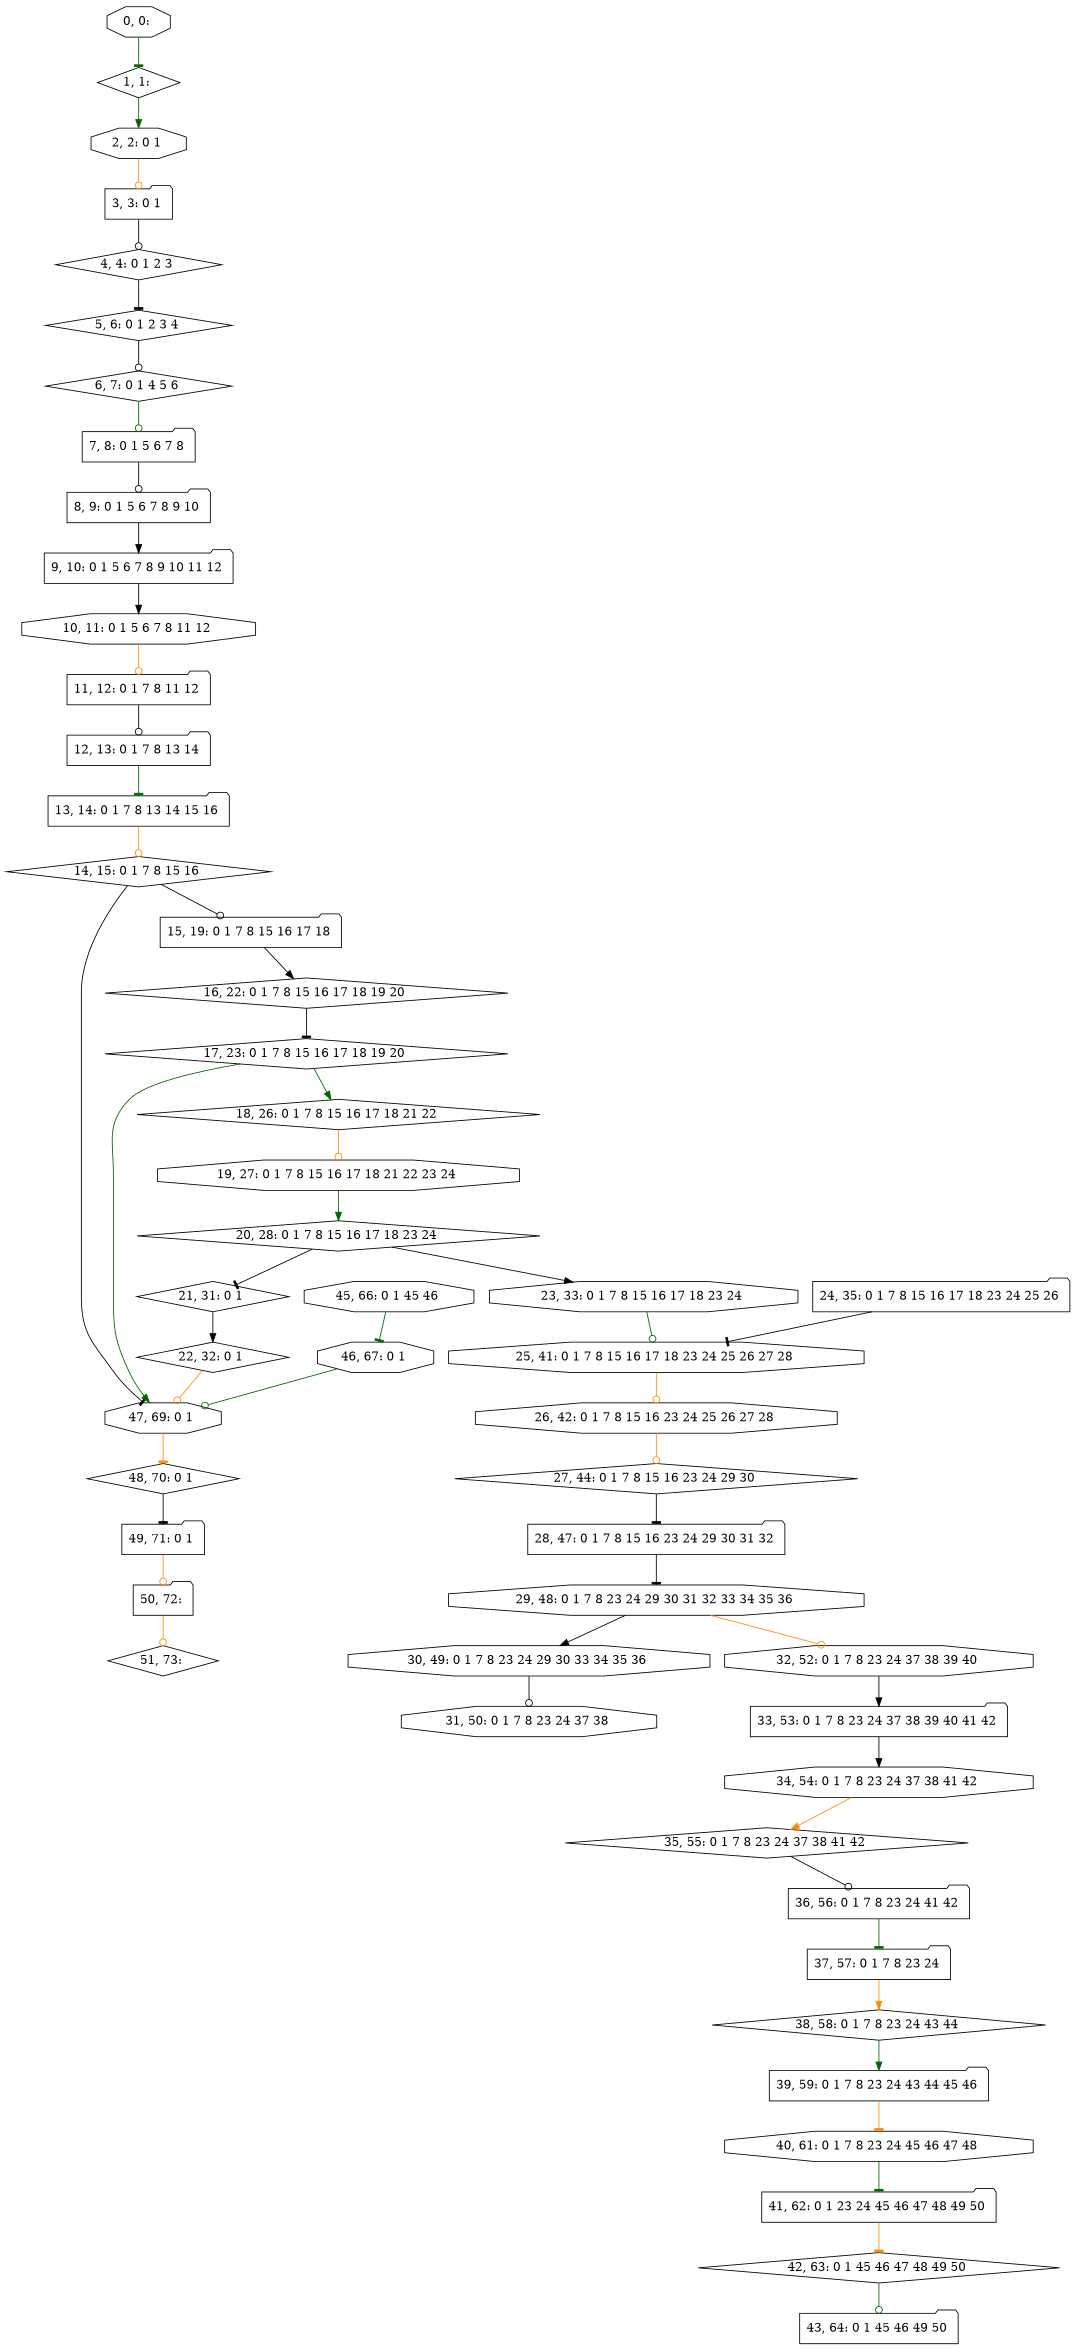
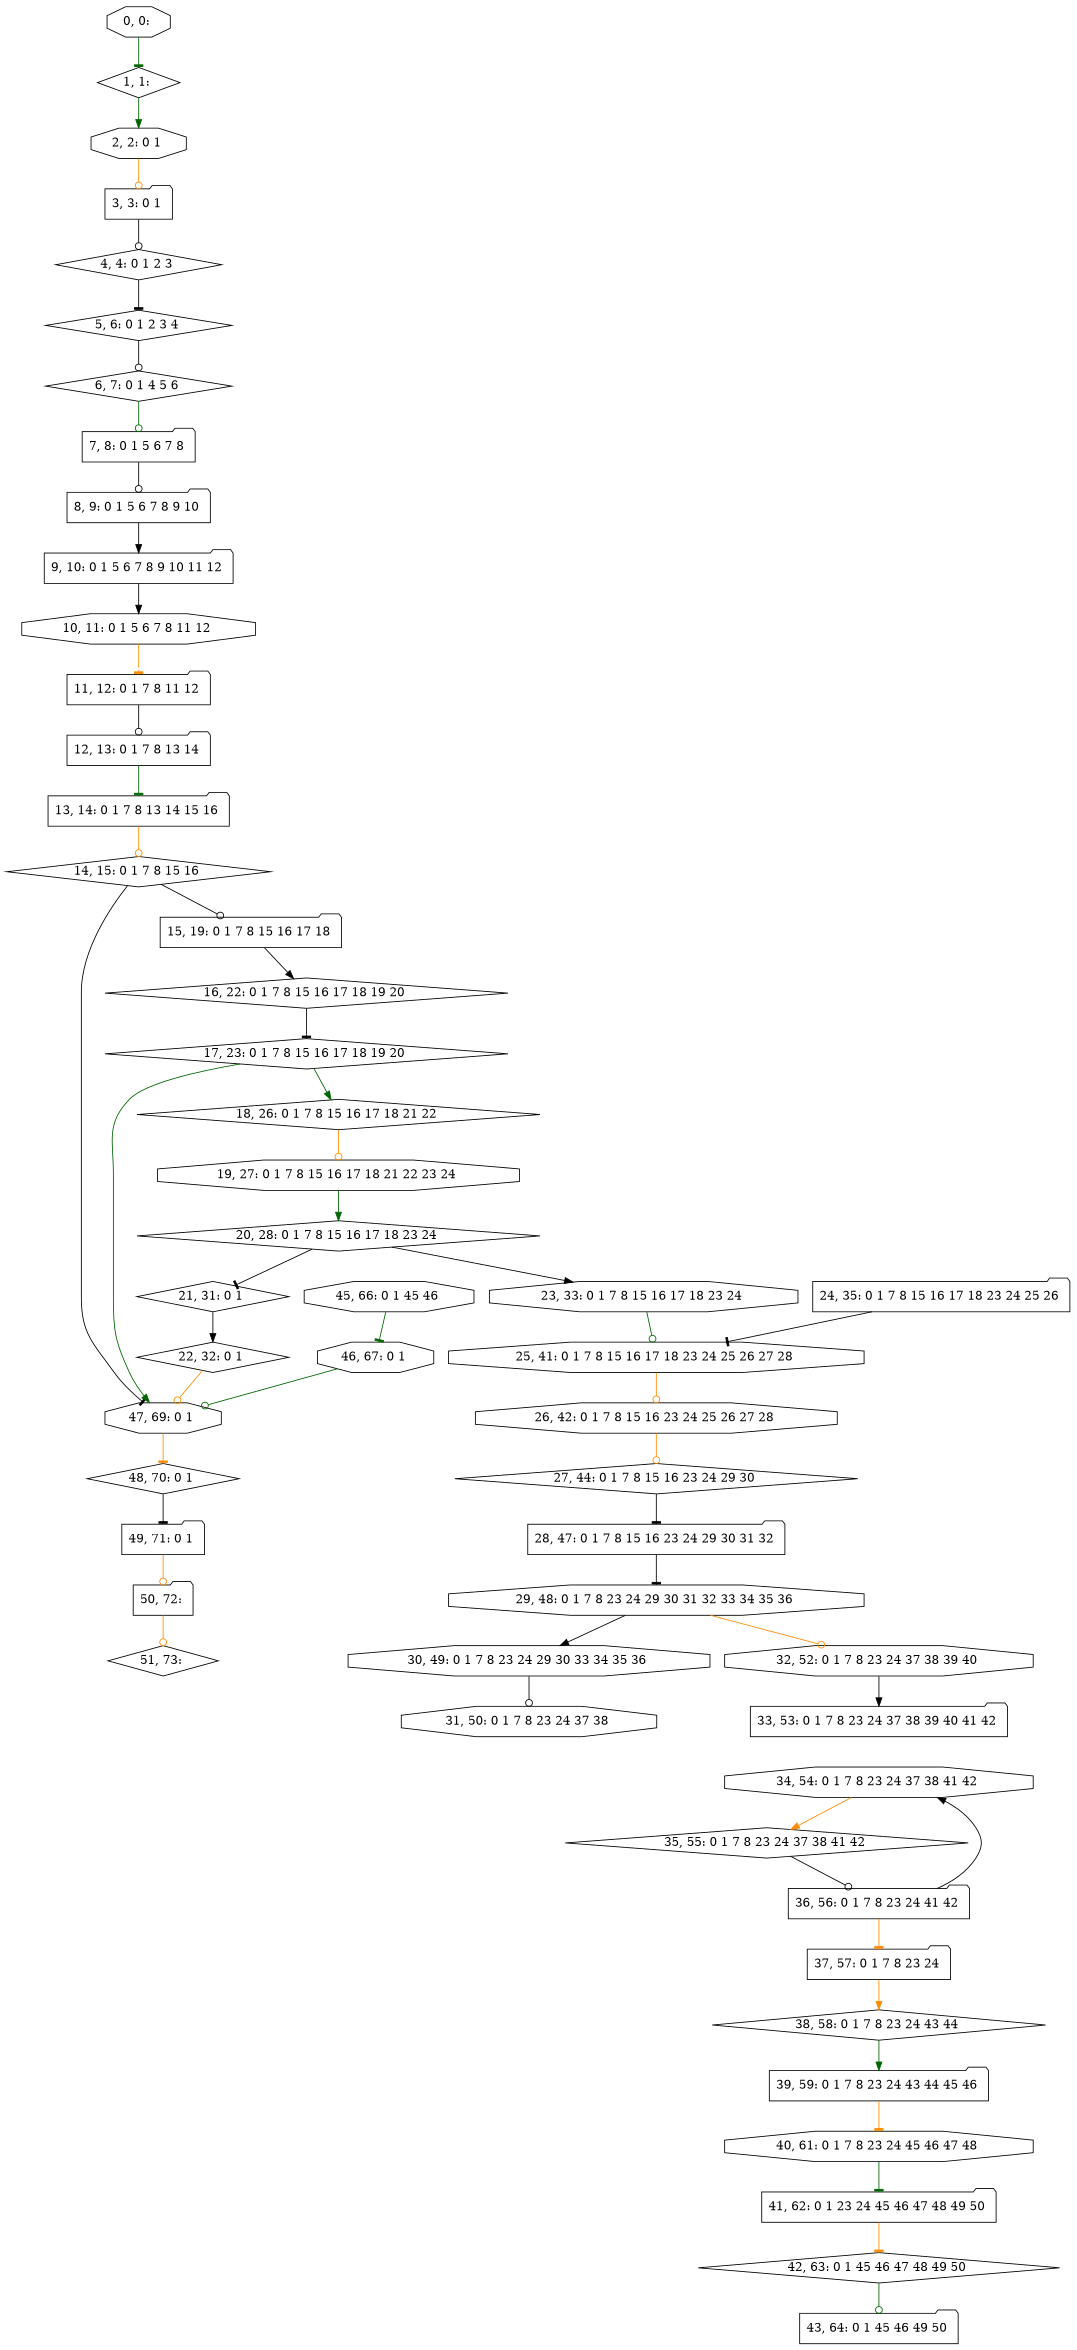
edge "10, 11: 0 1 5 6 7 8 11 12" -> "11, 12: 0 1 7 8 11 12": arrowhead odot -> tee
edge "33, 53: 0 1 7 8 23 24 37 38 39 40 41 42" -> "34, 54: 0 1 7 8 23 24 37 38 41 42": now "36, 56: 0 1 7 8 23 24 41 42" -> "34, 54: 0 1 7 8 23 24 37 38 41 42"
edge "36, 56: 0 1 7 8 23 24 41 42" -> "37, 57: 0 1 7 8 23 24": color darkgreen -> darkorange
